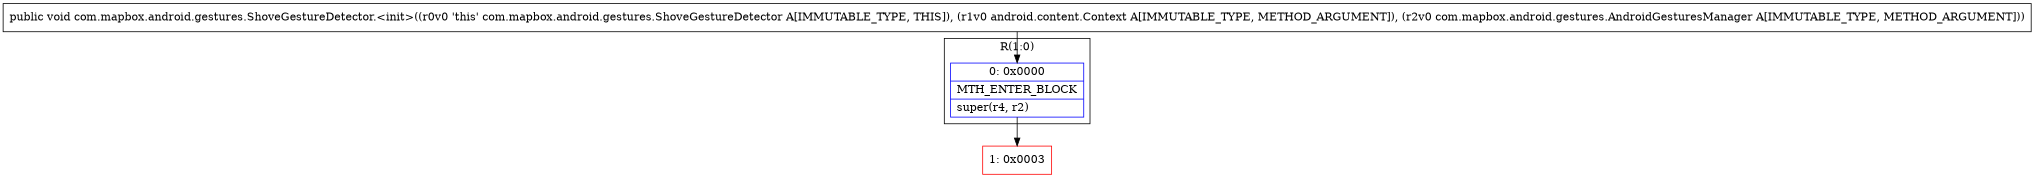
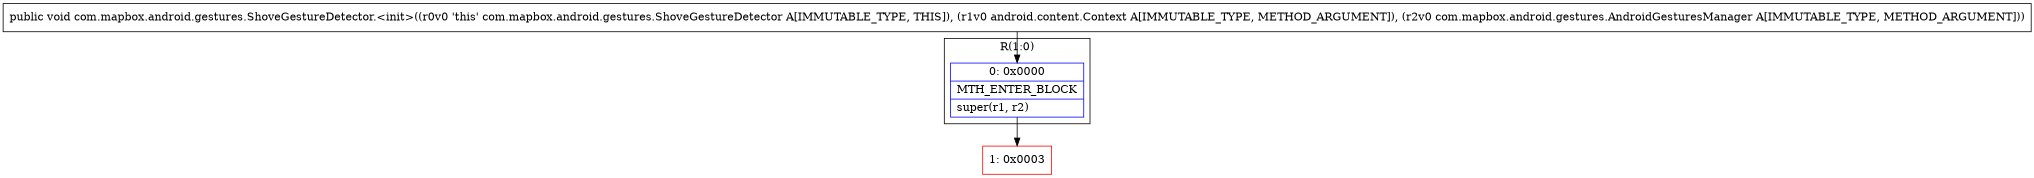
node "0: 0x0000": text "super(r4, r2)" -> "super(r1, r2)"
